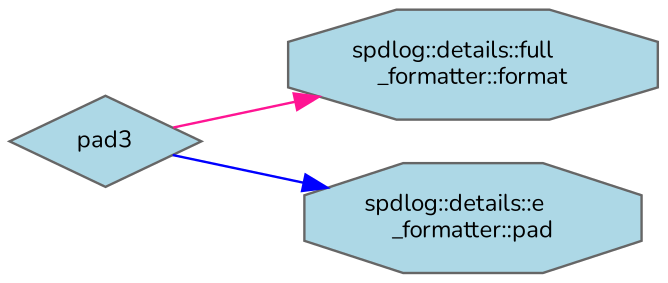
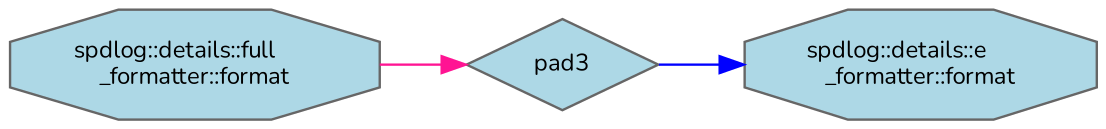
edge "pad3" -> "spdlog::details::full _formatter::format": reversed
node "spdlog::details::e _formatter::pad": label "spdlog::details::e _formatter::pad" -> "spdlog::details::e _formatter::format"
